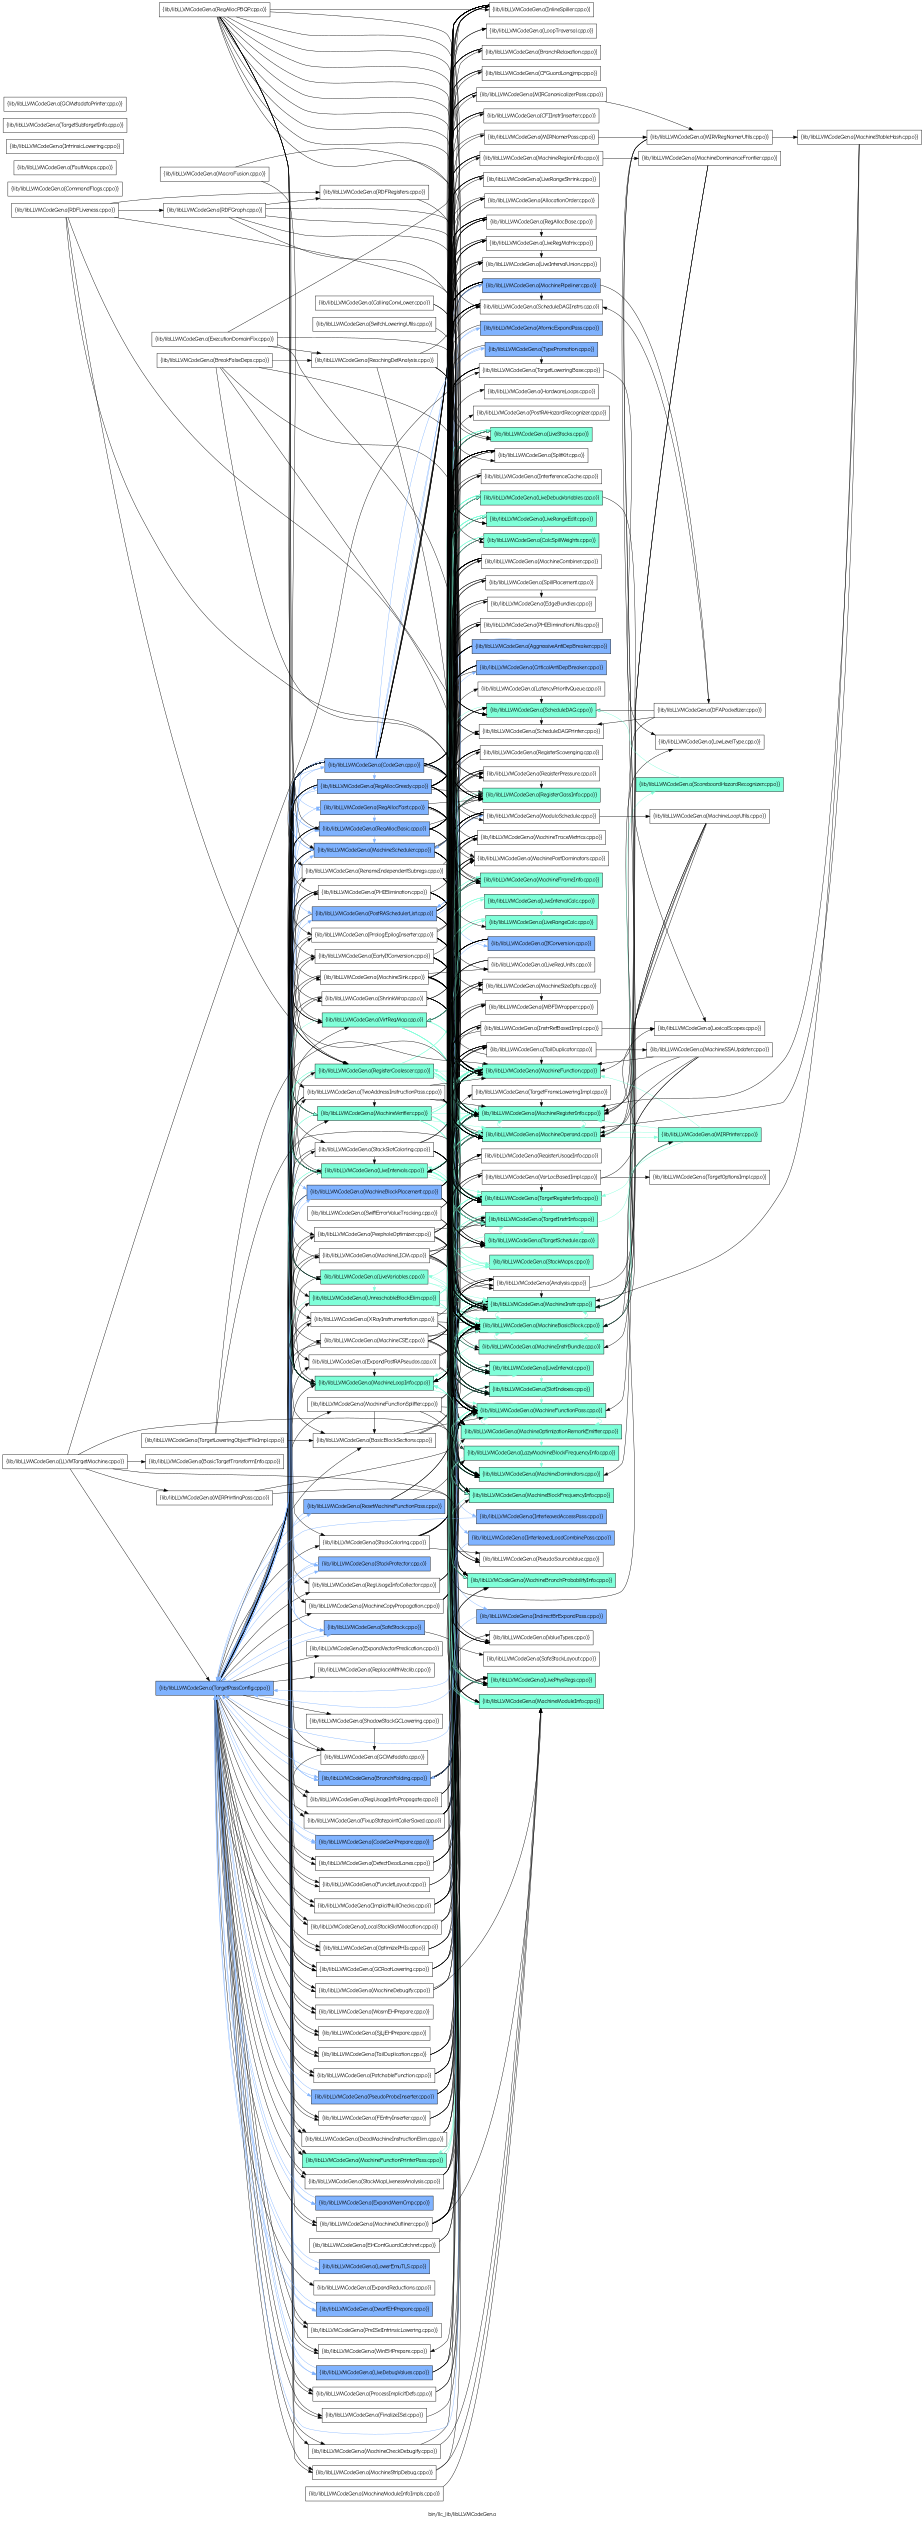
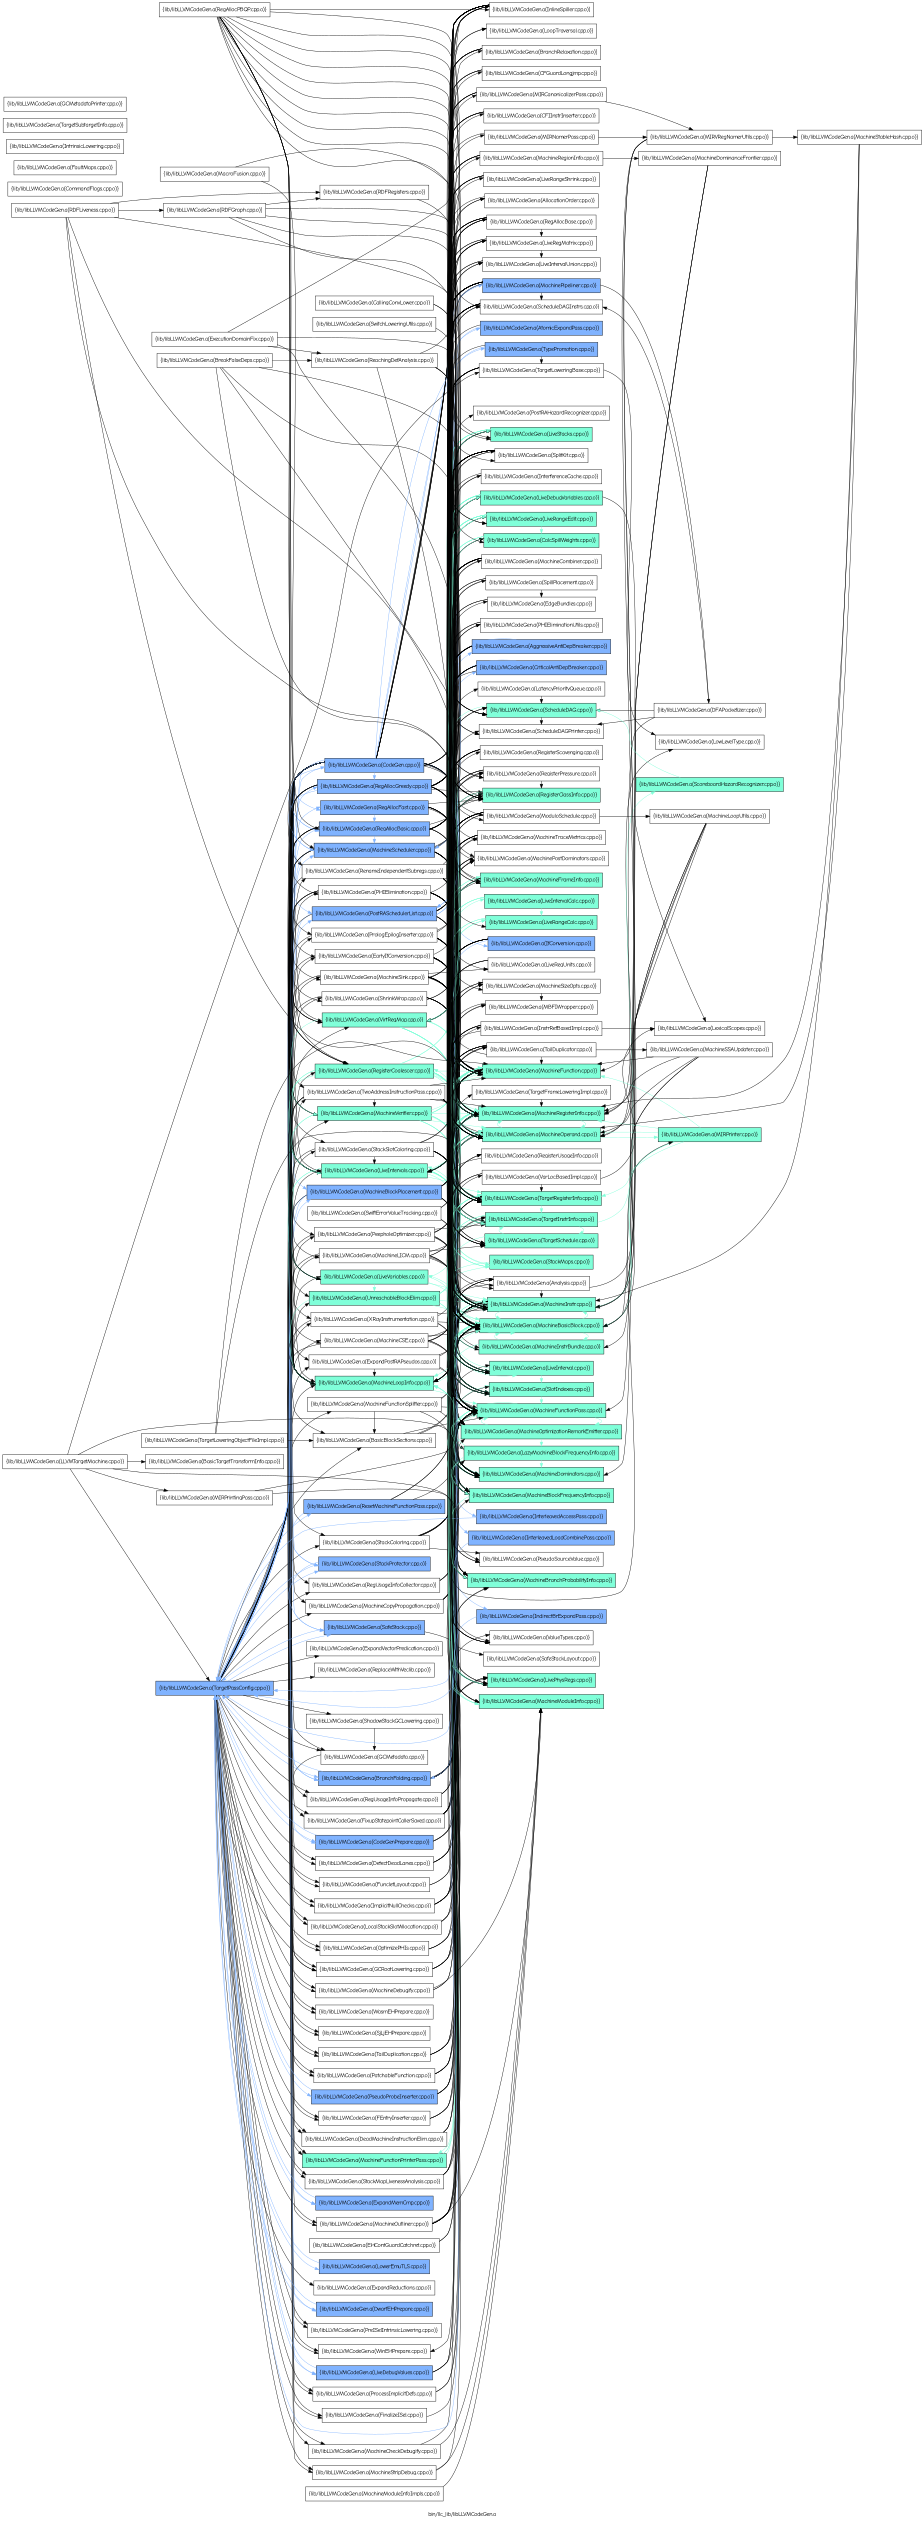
node "{lib/libLLVMCodeGen.a(HardwareLoops.cpp.o)}": removed
edge "{lib/libLLVMCodeGen.a(PostRASchedulerList.cpp.o)}" -> "{lib/libLLVMCodeGen.a(ModuloSchedule.cpp.o)}": now "{lib/libLLVMCodeGen.a(PostRASchedulerList.cpp.o)}" -> "{lib/libLLVMCodeGen.a(AggressiveAntiDepBreaker.cpp.o)}"
edge "{lib/libLLVMCodeGen.a(RegAllocBasic.cpp.o)}" -> "{lib/libLLVMCodeGen.a(MachineFunctionPass.cpp.o)}": now "{lib/libLLVMCodeGen.a(RegisterClassInfo.cpp.o)}" -> "{lib/libLLVMCodeGen.a(MachineFunctionPass.cpp.o)}"
node "{lib/libLLVMCodeGen.a(TargetOptionsImpl.cpp.o)}": removed
